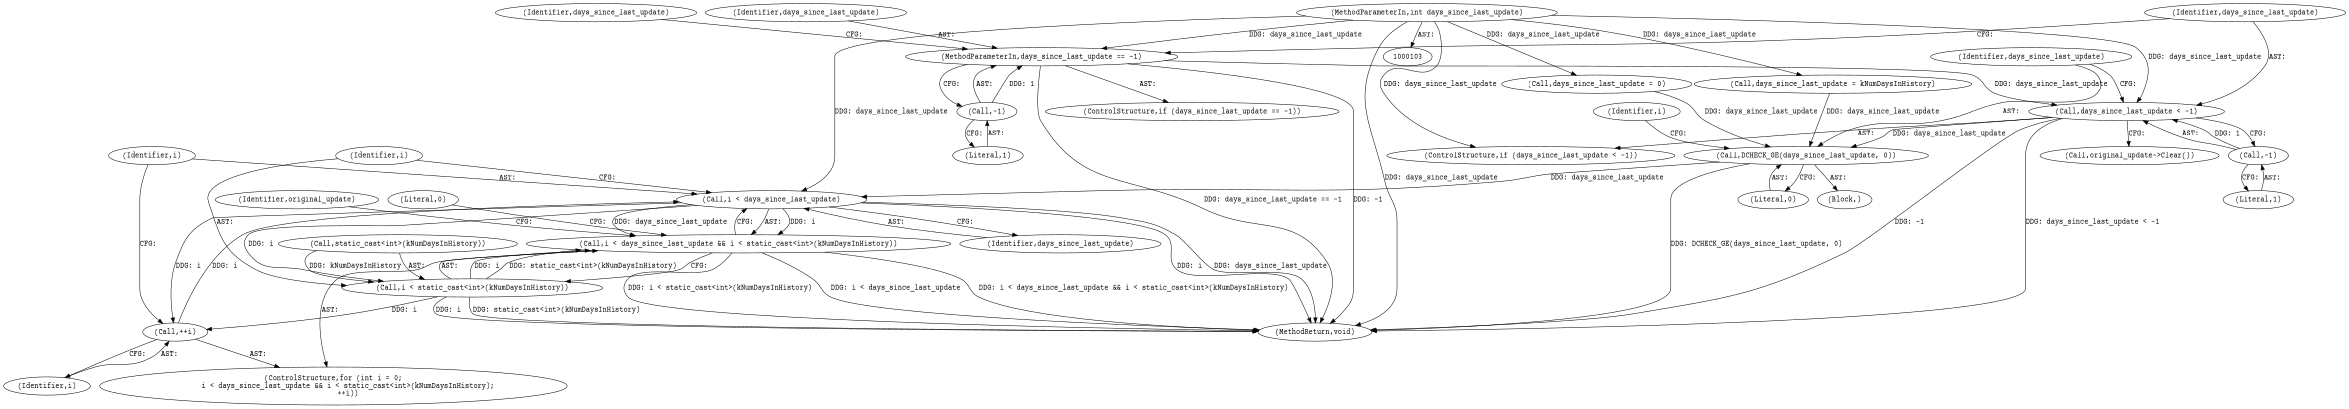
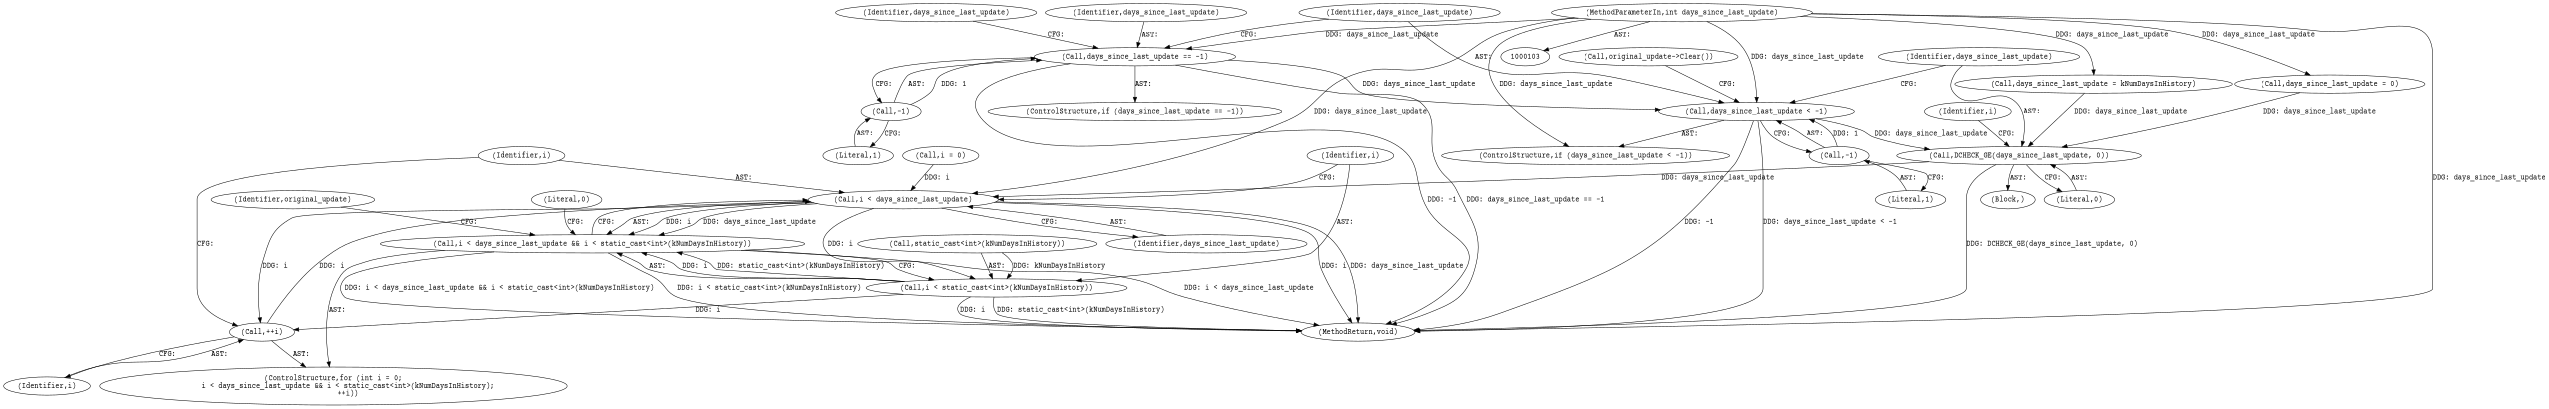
node "(MethodParameterIn,days_since_last_update == -1)": label "(MethodParameterIn,days_since_last_update == -1)" -> "(Call,days_since_last_update == -1)"
edge "(Call,days_since_last_update < -1)" -> "(Call,original_update->Clear())": reversed
node "(Call,i = 0)": added
